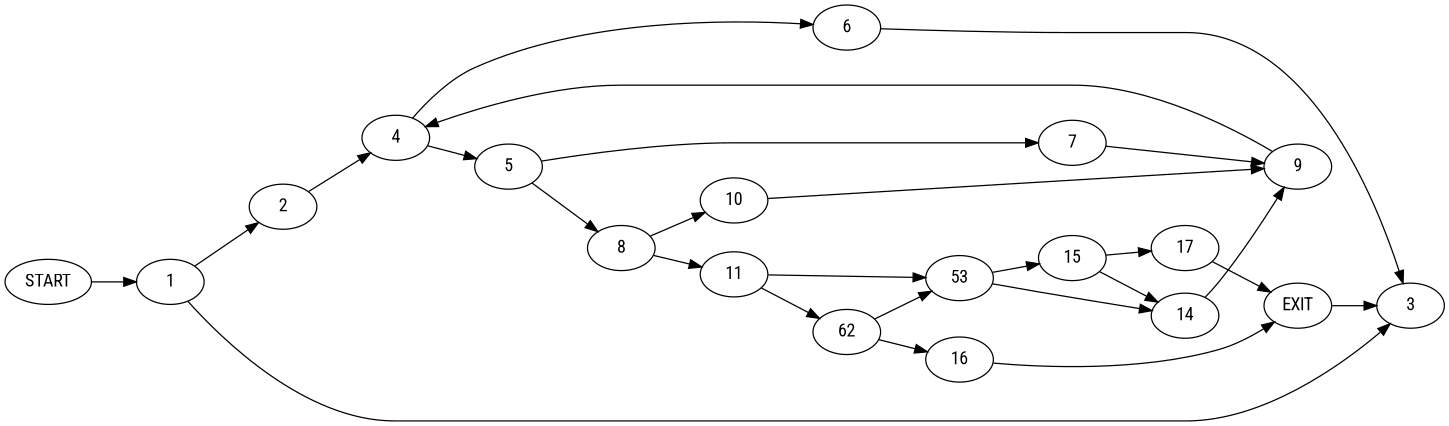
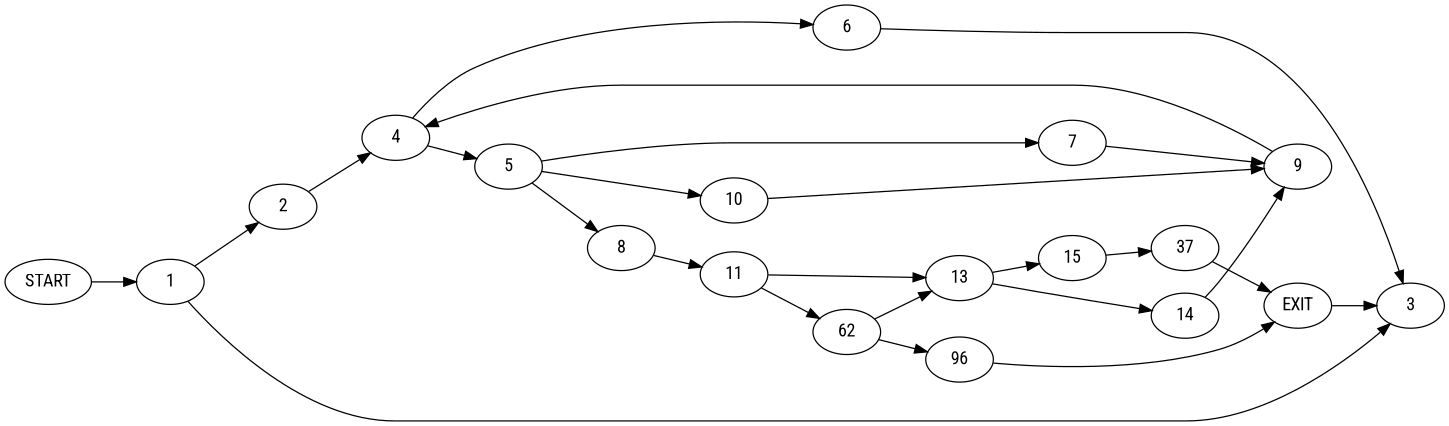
edge "8" -> "10": now "5" -> "10"
node "17": label "17" -> "37"
node "53": label "53" -> "13"
edge "15" -> "14": removed
node "16": label "16" -> "96"
